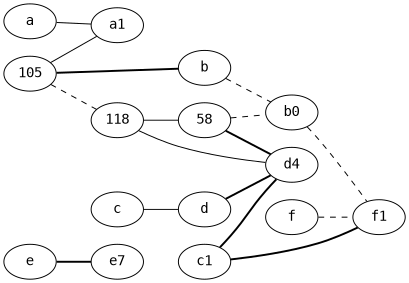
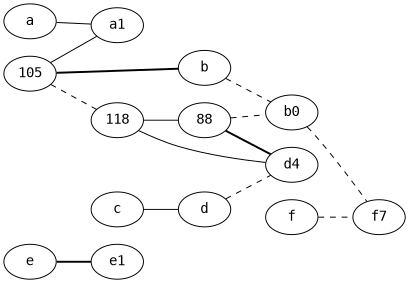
node "58": label "58" -> "88"
edge "d4" -- "d": style bold -> dashed
node "f1": label "f1" -> "f7"
node "e7": label "e7" -> "e1"
node "c1": removed
